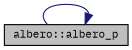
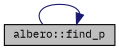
node "albero::albero_p": label "albero::albero_p" -> "albero::find_p"
